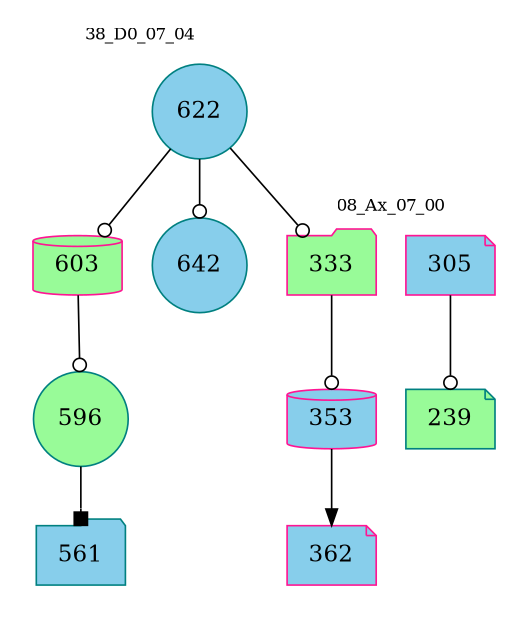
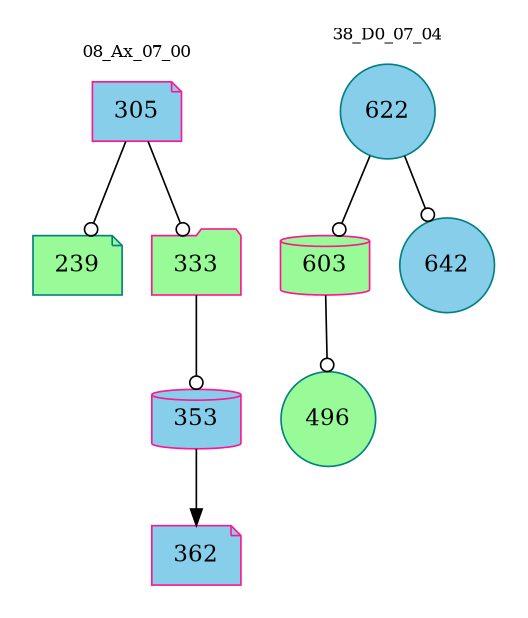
edge "622" -> "333": now "305" -> "333"
node "596": label "596" -> "496"
node "561": removed
